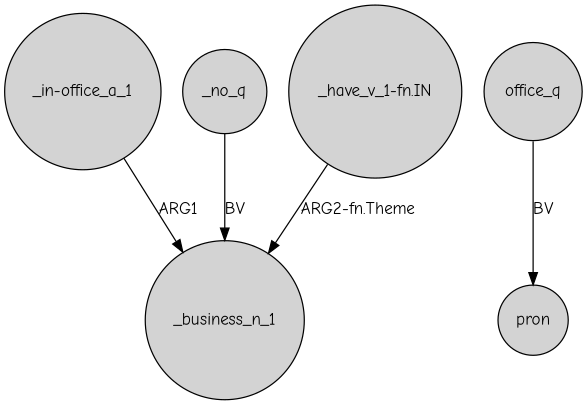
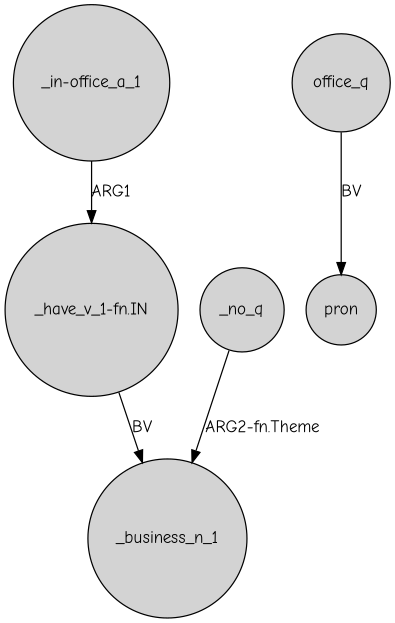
edge "_in-office_a_1" -> "_business_n_1": now "_in-office_a_1" -> "_have_v_1-fn.IN"
edge "_no_q" -> "_business_n_1": label "BV" -> "ARG2-fn.Theme"
edge "_have_v_1-fn.IN" -> "_business_n_1": label "ARG2-fn.Theme" -> "BV"
